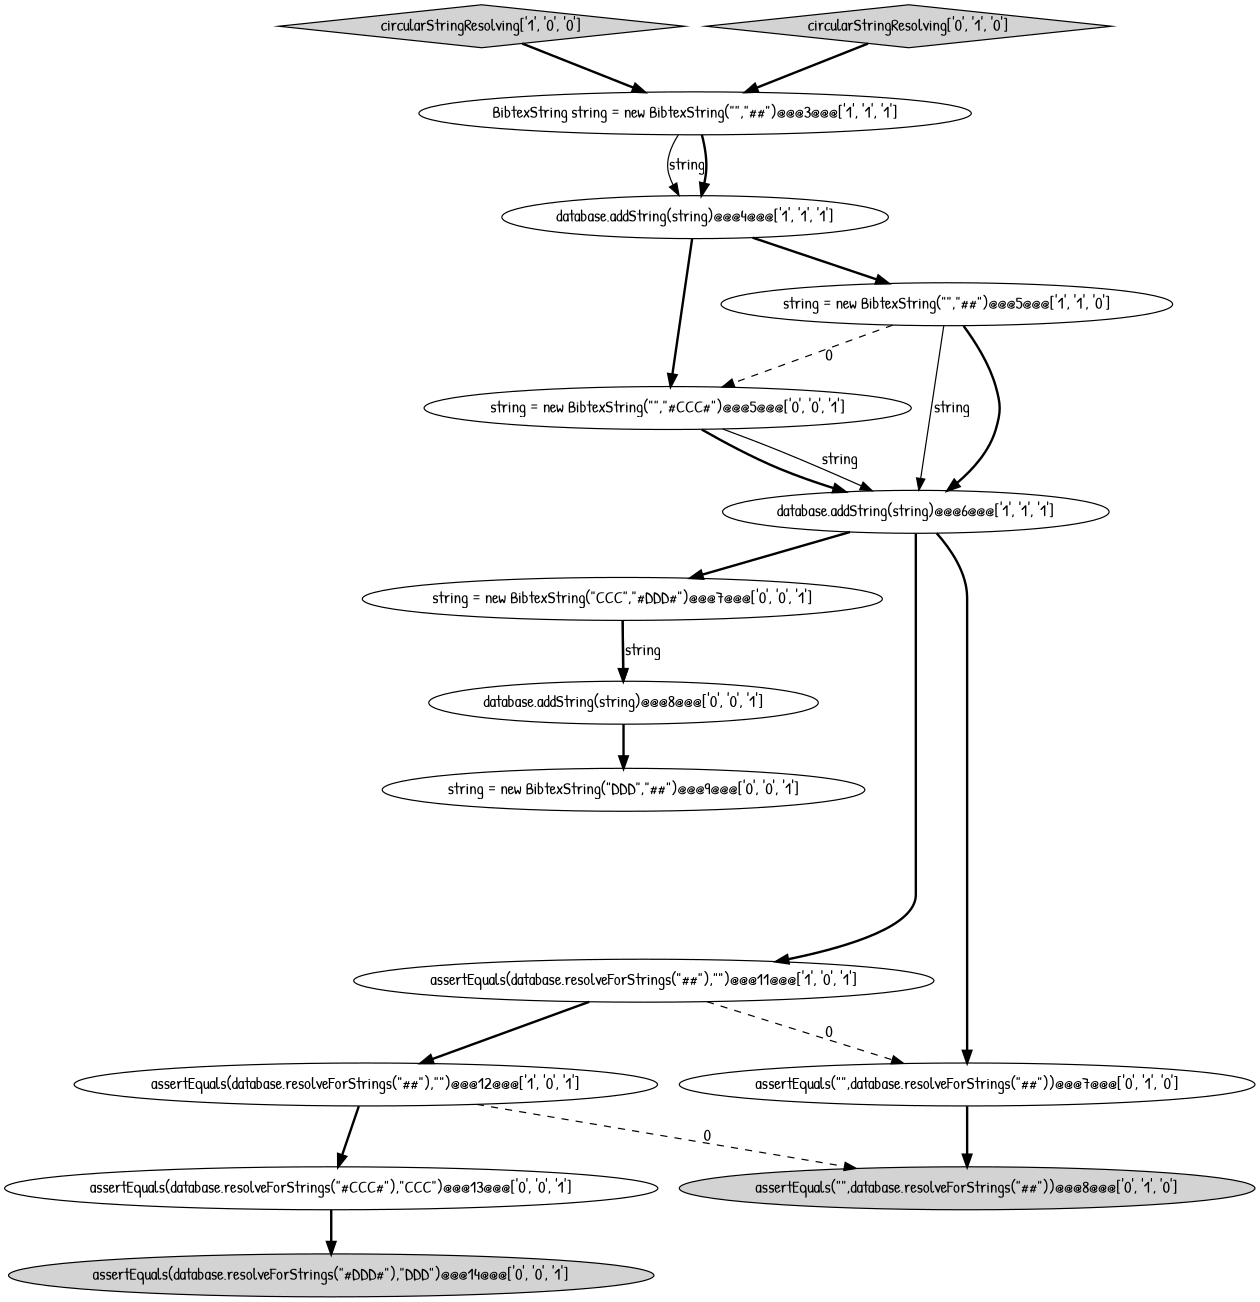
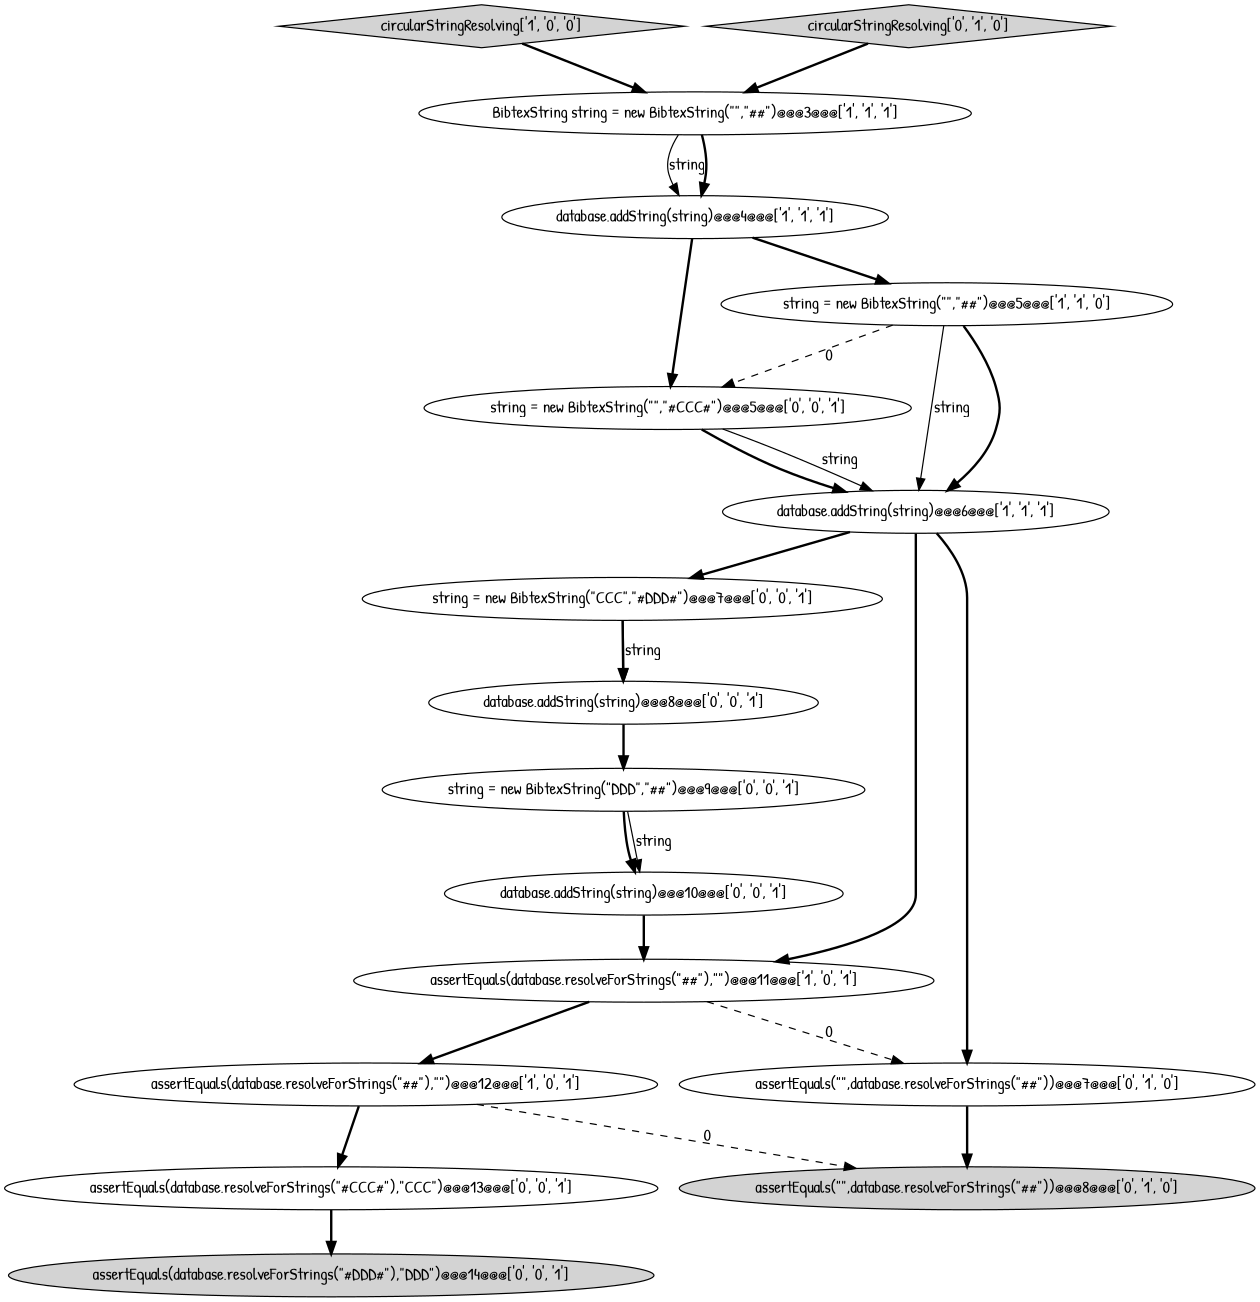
node "database.addString(string)@@@10@@@['0', '0', '1']": added
